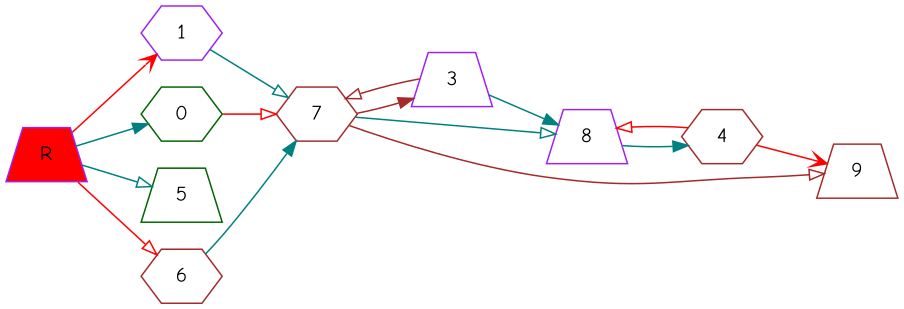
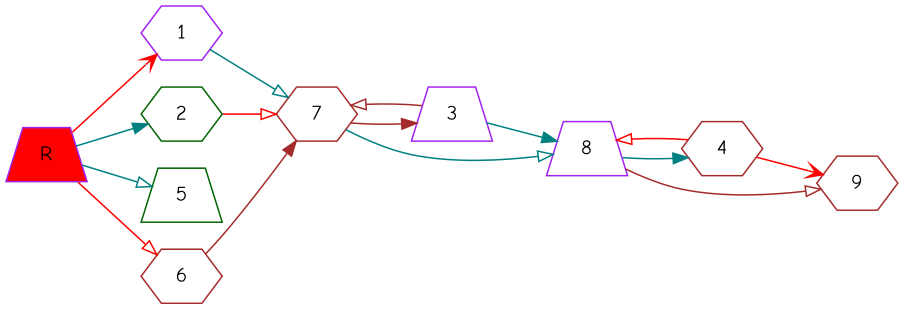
node "0": label "0" -> "2"
node "9": shape trapezium -> hexagon
edge "7" -> "9": now "8" -> "9"
edge "6" -> "7": color teal -> brown
